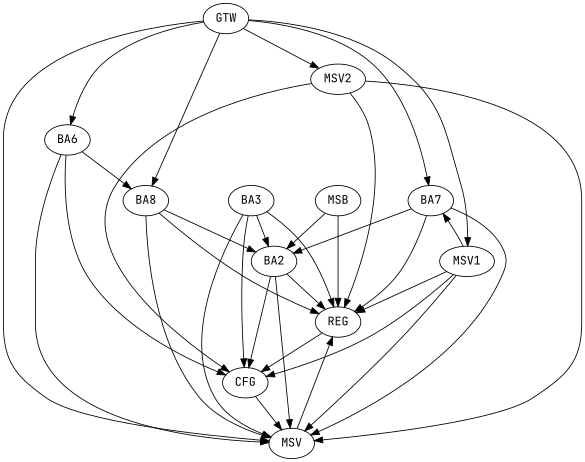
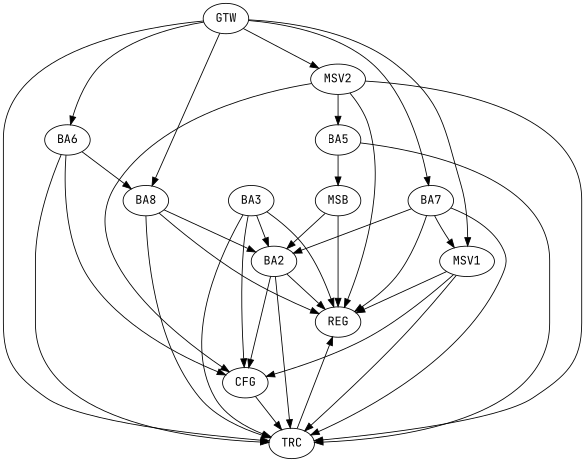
node "BA5": added
edge "MSV1" -> "BA7": reversed
edge "REG" -> "CFG": removed
node "MSV": label "MSV" -> "TRC"
